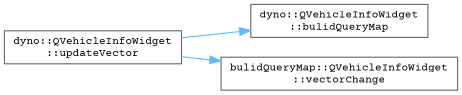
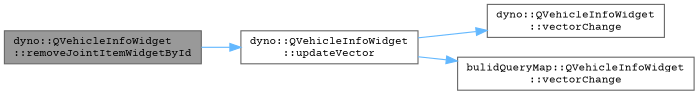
node "dyno::QVehicleInfoWidget ::bulidQueryMap": label "dyno::QVehicleInfoWidget ::bulidQueryMap" -> "dyno::QVehicleInfoWidget ::vectorChange"
node "dyno::QVehicleInfoWidget ::removeJointItemWidgetById": added
